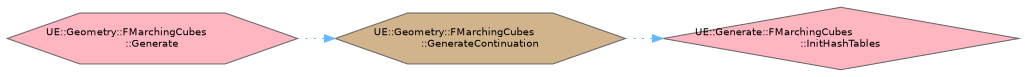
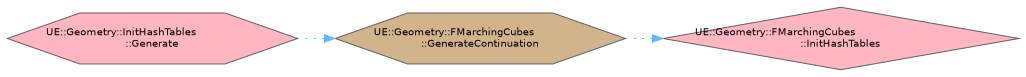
node "UE::Geometry::FMarchingCubes ::Generate": label "UE::Geometry::FMarchingCubes ::Generate" -> "UE::Geometry::InitHashTables ::Generate"
node "UE::Generate::FMarchingCubes ::InitHashTables": label "UE::Generate::FMarchingCubes ::InitHashTables" -> "UE::Geometry::FMarchingCubes ::InitHashTables"
